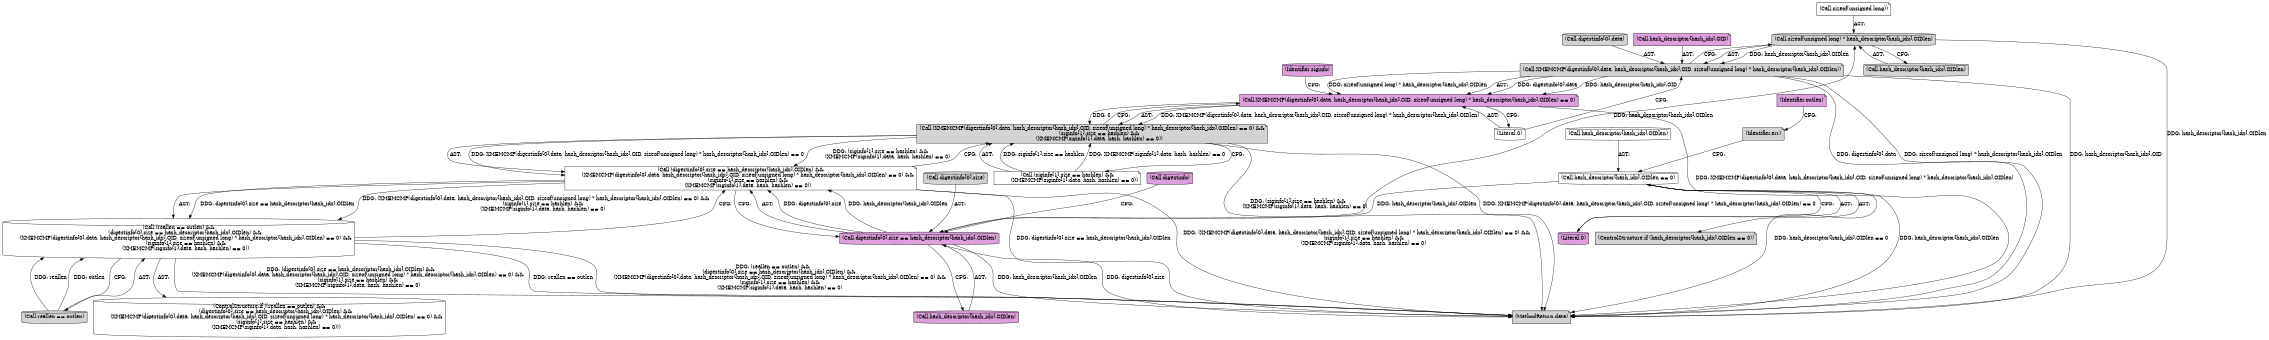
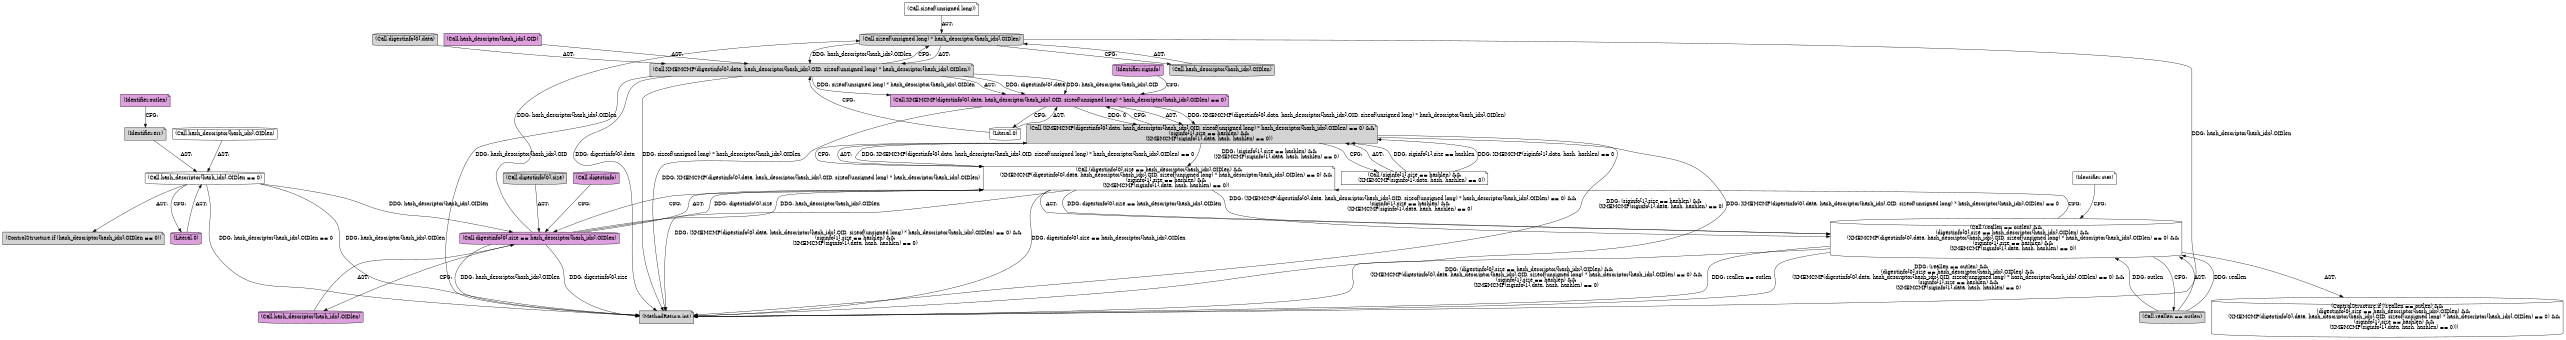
edge "(Identifier,err)" -> "(Call,hash_descriptor[hash_idx].OIDlen == 0)": label "CFG: " -> "AST: "
node "(Identifier,stat)": added
node "(MethodReturn,data)": label "(MethodReturn,data)" -> "(MethodReturn,int)"
